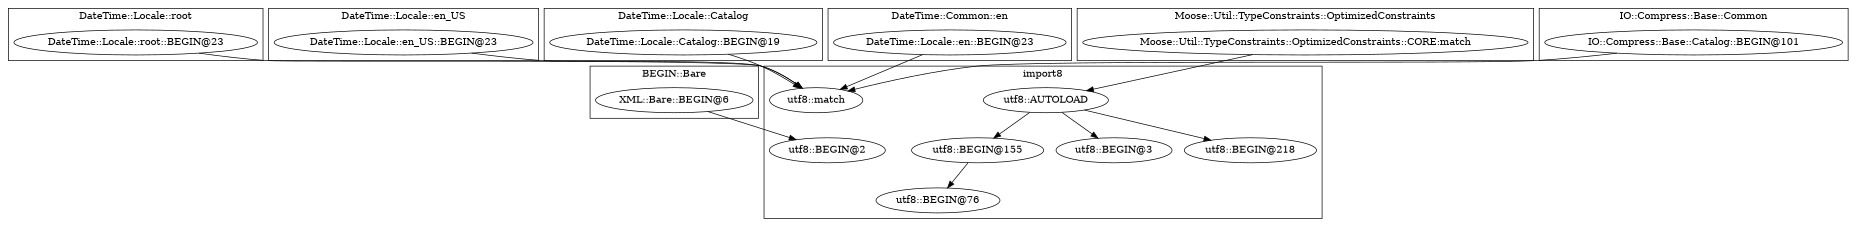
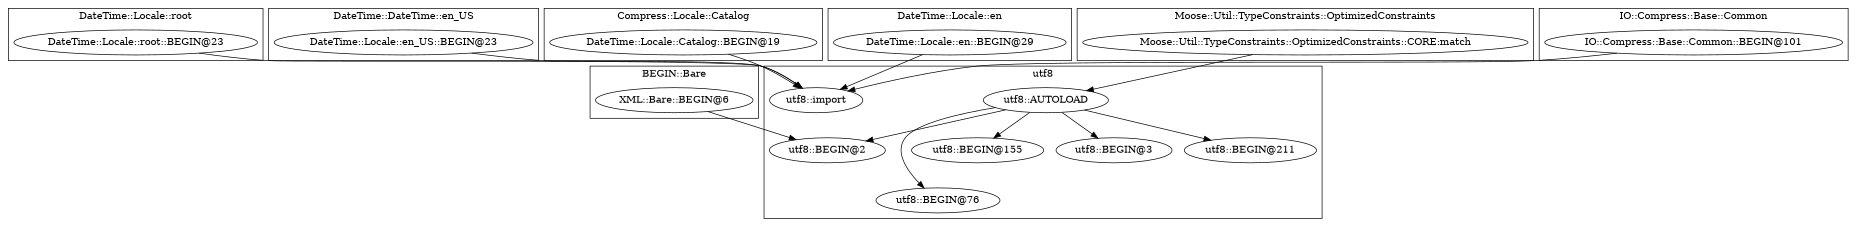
cluster "DateTime::Locale::en_US": label "DateTime::Locale::en_US" -> "DateTime::DateTime::en_US"
cluster "DateTime::Locale::Catalog": label "DateTime::Locale::Catalog" -> "Compress::Locale::Catalog"
cluster "DateTime::Common::en": label "DateTime::Common::en" -> "DateTime::Locale::en"
node "DateTime::Locale::en::BEGIN@23": label "DateTime::Locale::en::BEGIN@23" -> "DateTime::Locale::en::BEGIN@29"
node "IO::Compress::Base::Catalog::BEGIN@101": label "IO::Compress::Base::Catalog::BEGIN@101" -> "IO::Compress::Base::Common::BEGIN@101"
cluster "import8": label "import8" -> "utf8"
node "utf8::match": label "utf8::match" -> "utf8::import"
edge "utf8::AUTOLOAD" -> "utf8::BEGIN@2": added
node "utf8::BEGIN@218": label "utf8::BEGIN@218" -> "utf8::BEGIN@211"
edge "utf8::BEGIN@155" -> "utf8::BEGIN@76": now "utf8::AUTOLOAD" -> "utf8::BEGIN@76"
